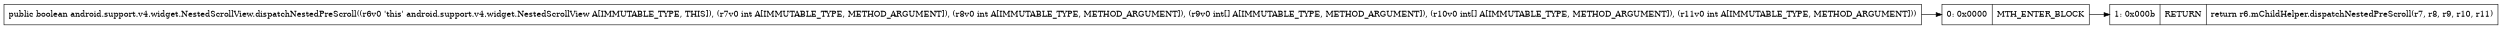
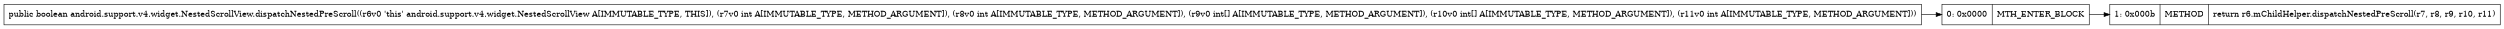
node "1: 0x000b": text "RETURN" -> "METHOD"
